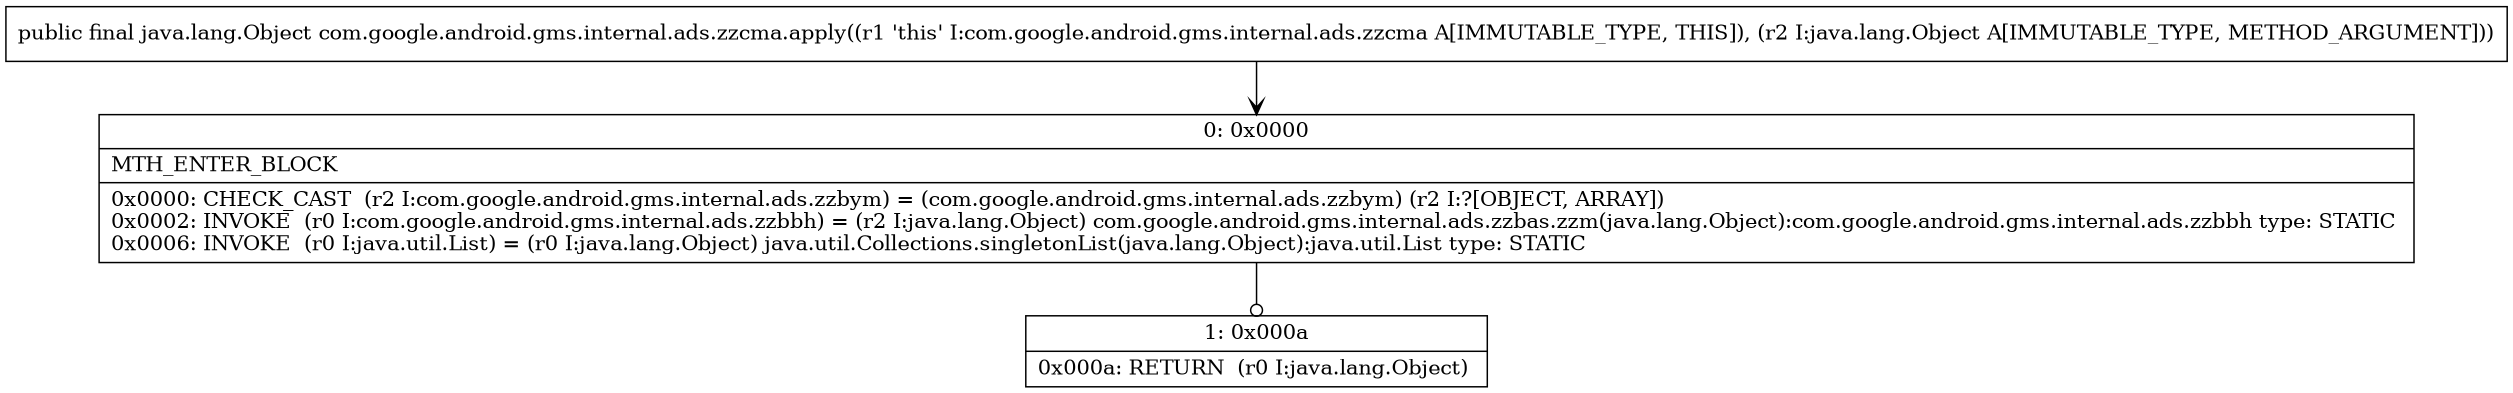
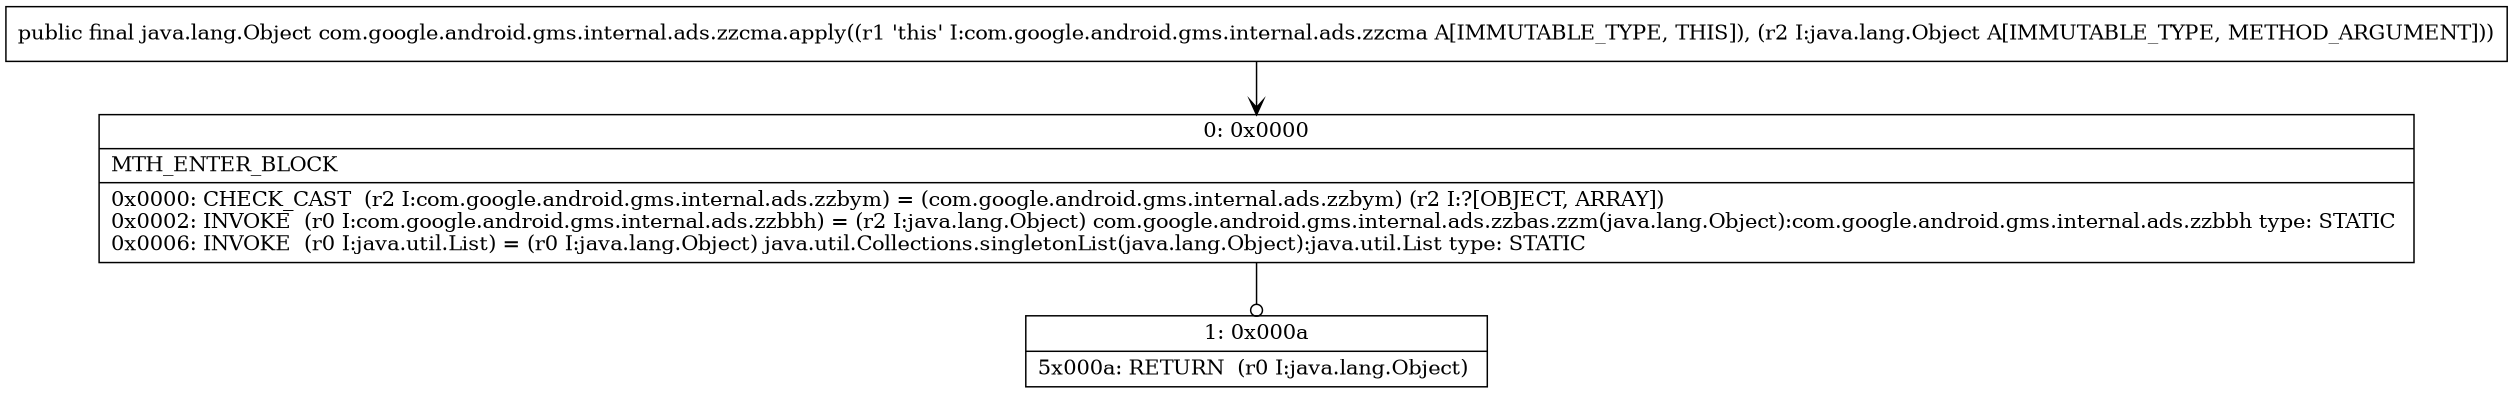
node "1: 0x000a": text "0x000a: RETURN  (r0 I:java.lang.Object)" -> "5x000a: RETURN  (r0 I:java.lang.Object)"
